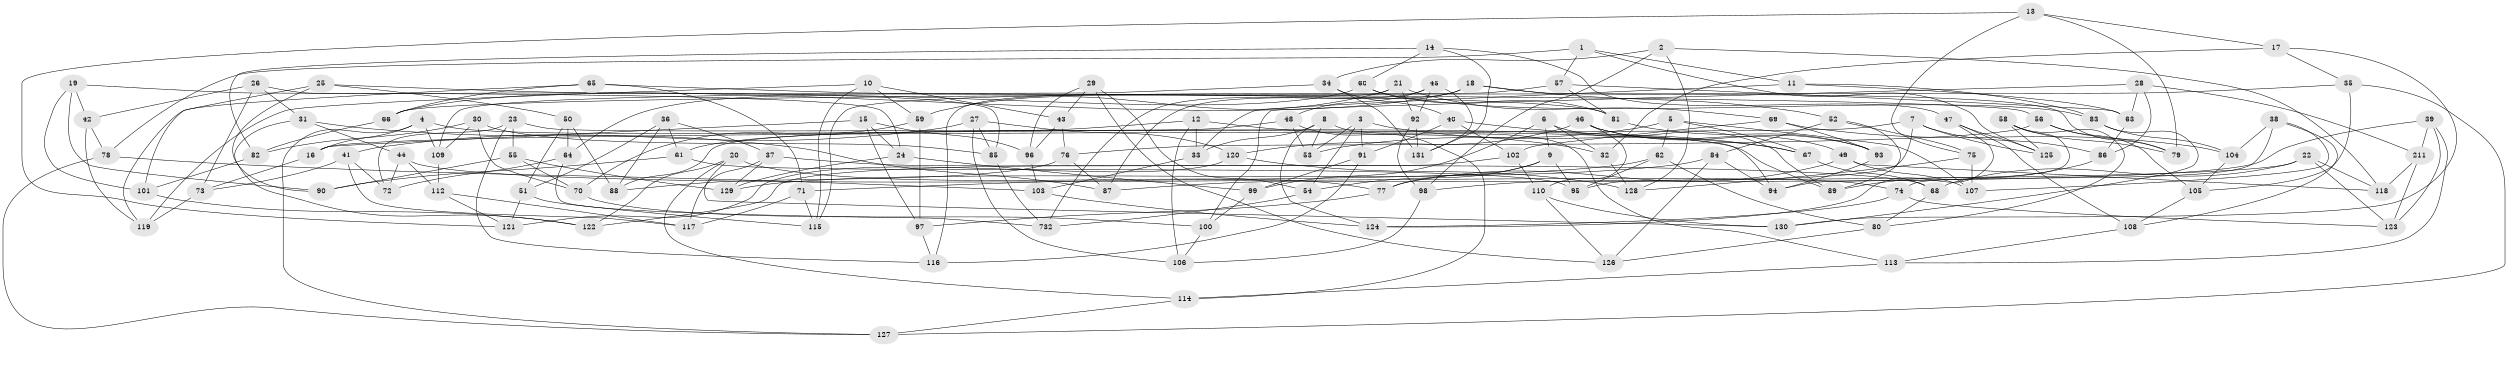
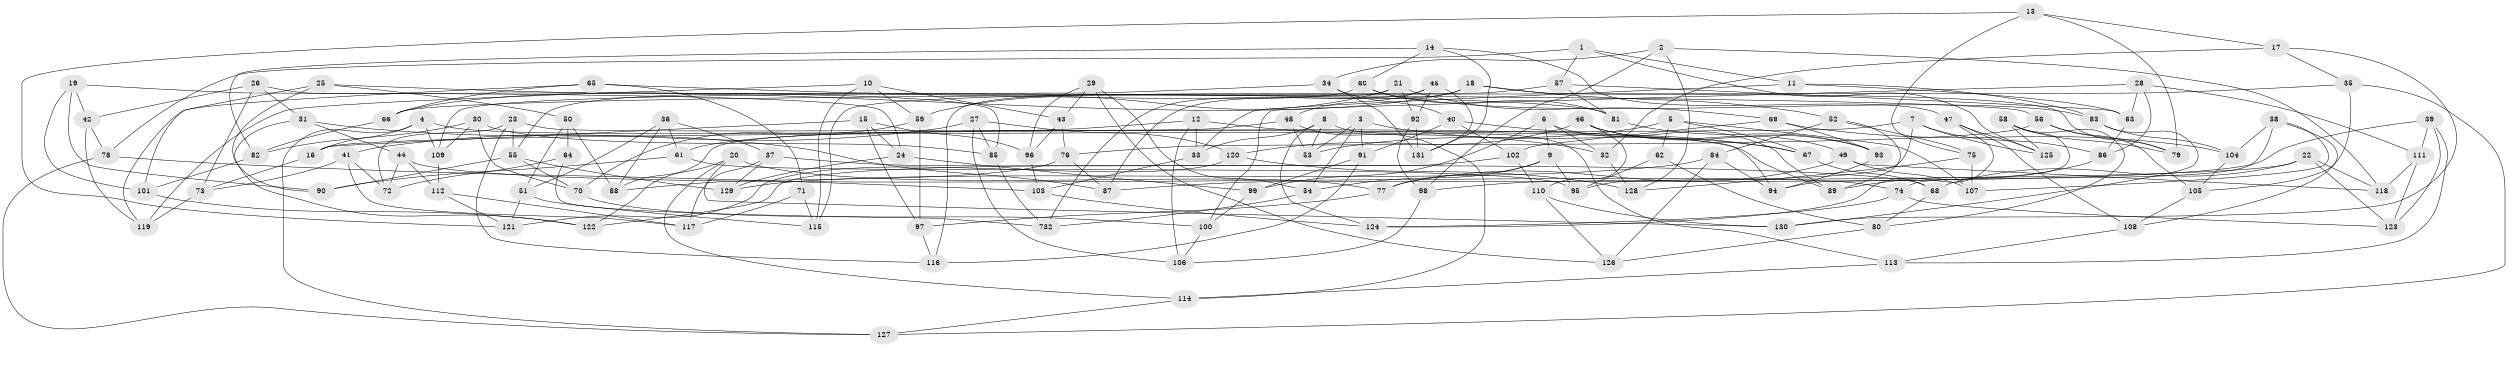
edge "60" -- "64": now "60" -- "55"
node "211": label "211" -> "111"
edge "62" -- "71": removed
